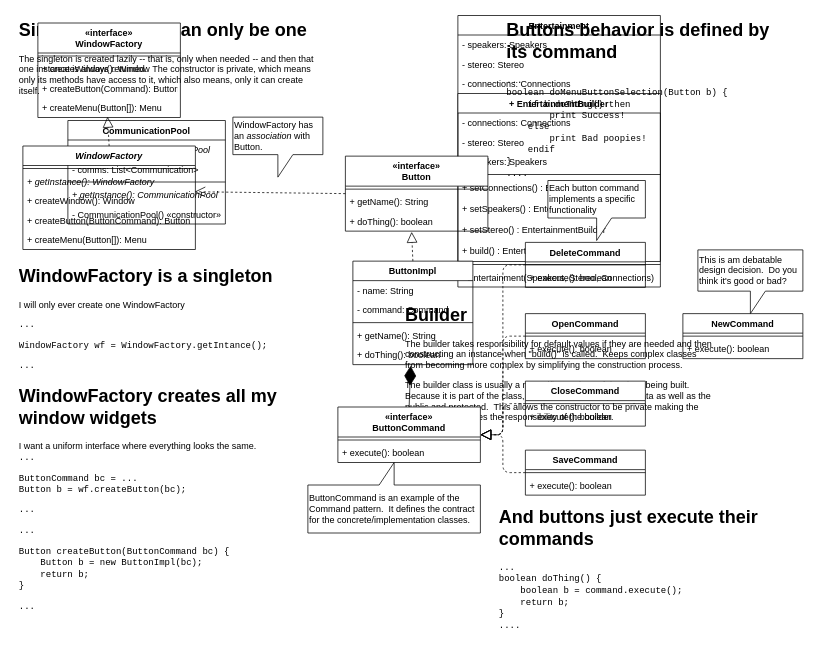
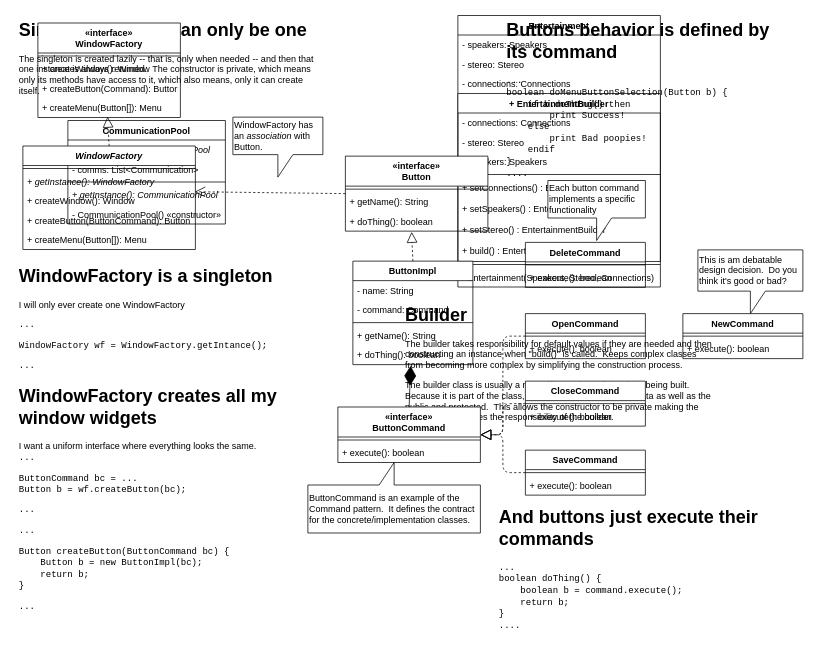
edge "DeleteCommand" -> "«interface» ButtonCommand": removed
